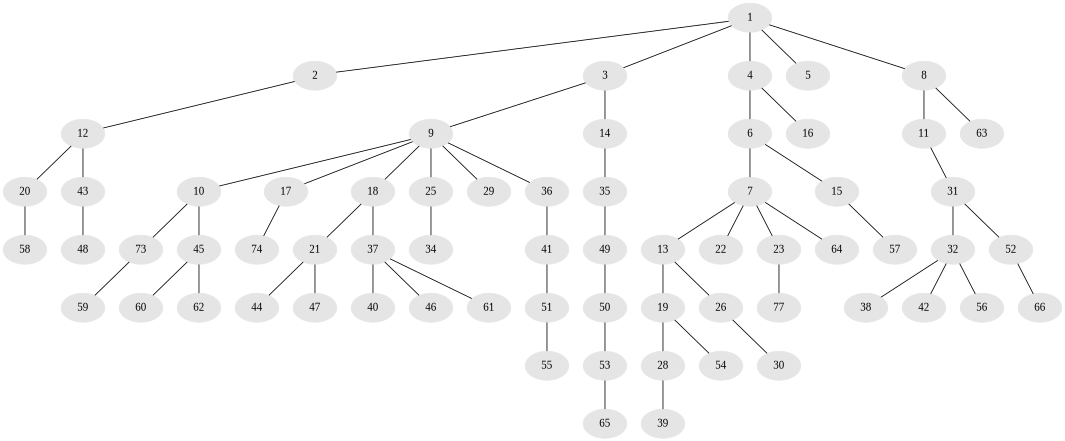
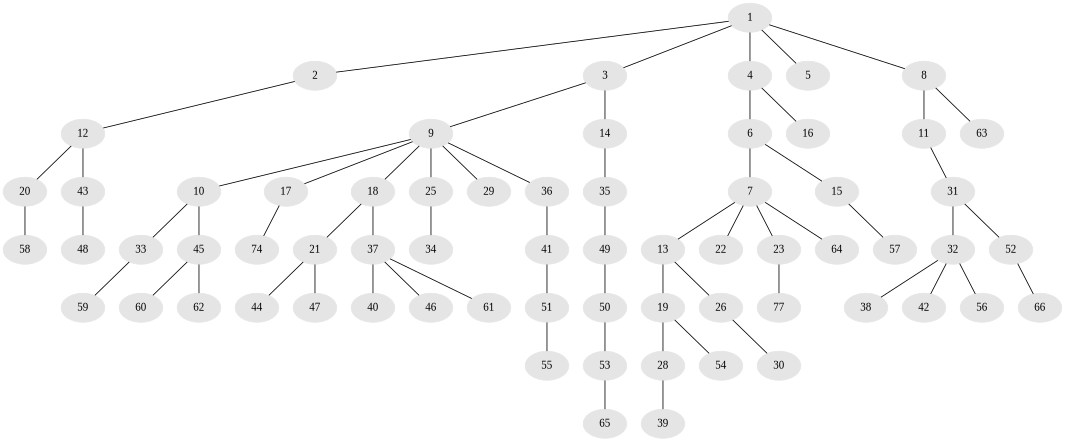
node "73": label "73" -> "33"
